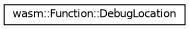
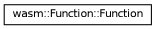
node "wasm::Function::DebugLocation": label "wasm::Function::DebugLocation" -> "wasm::Function::Function"
